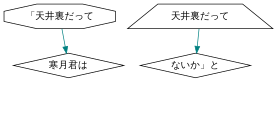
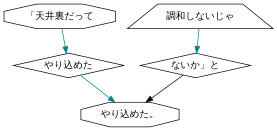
node "天井裏だって": label "天井裏だって" -> "調和しないじゃ"
node "寒月君は": label "寒月君は" -> "やり込めた"
node "やり込めた。": added
